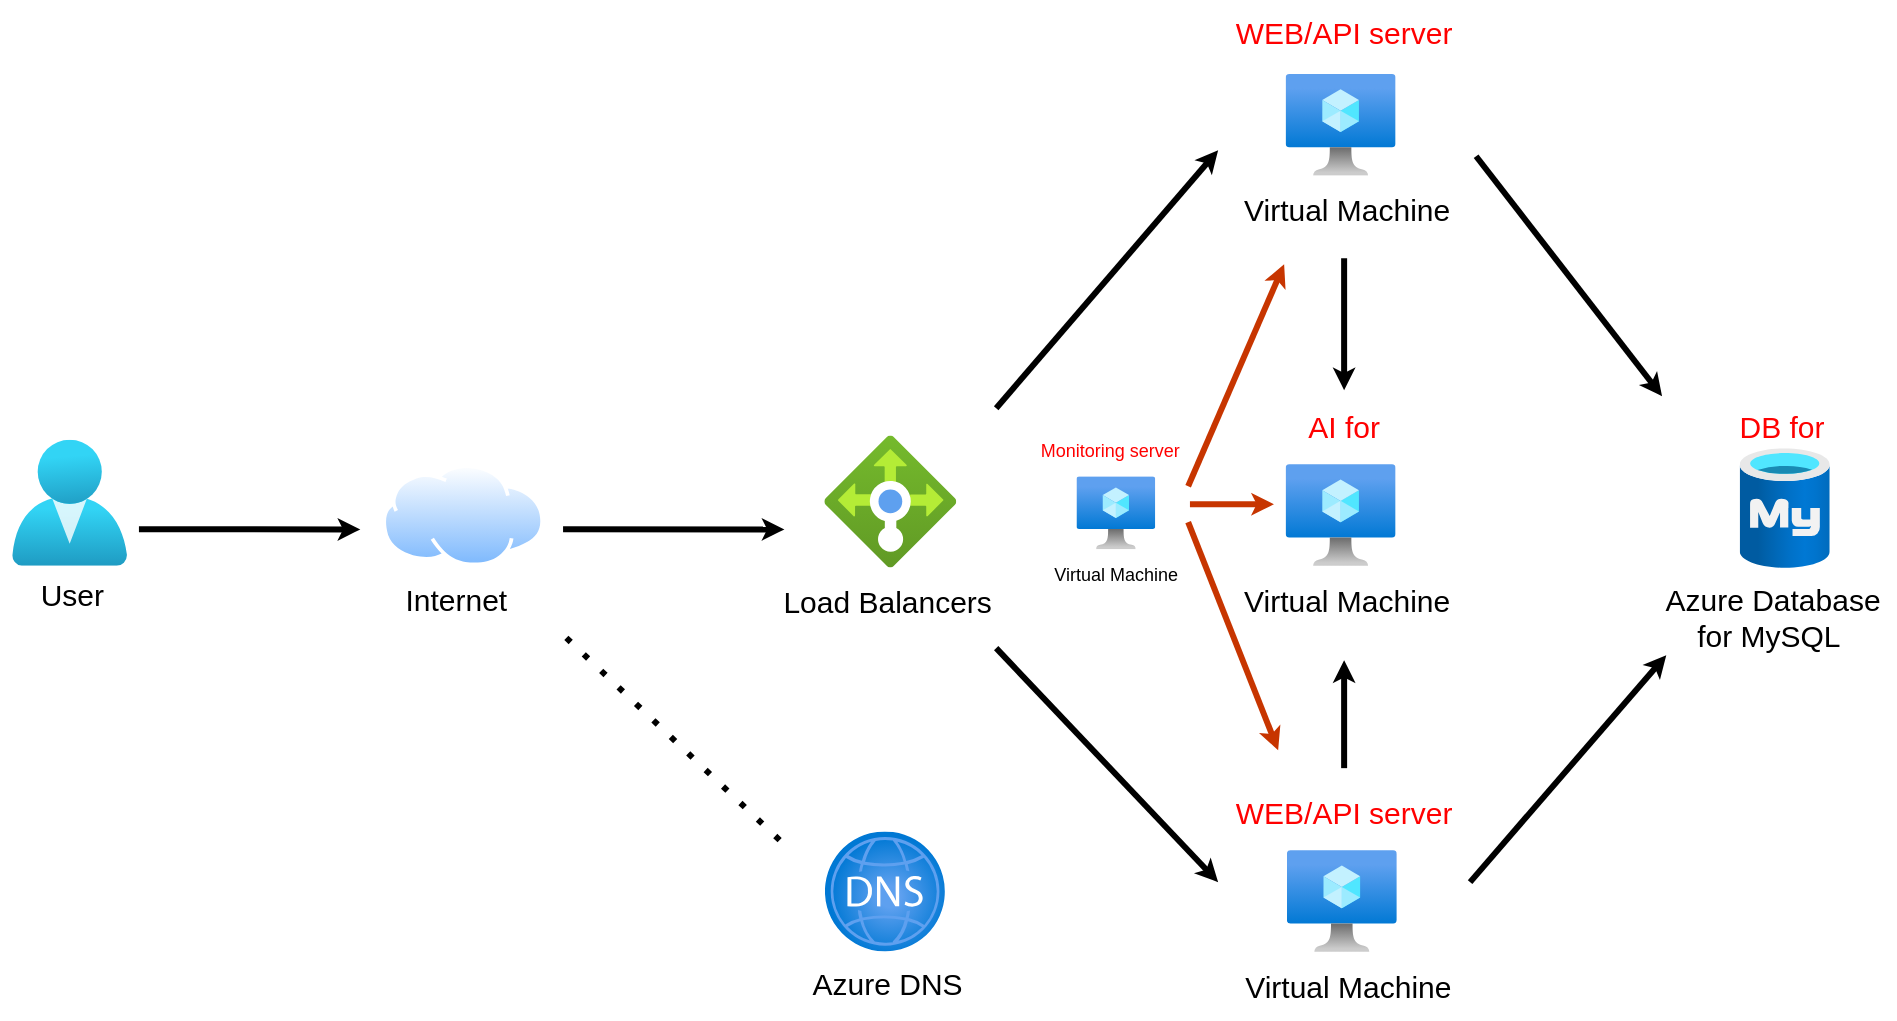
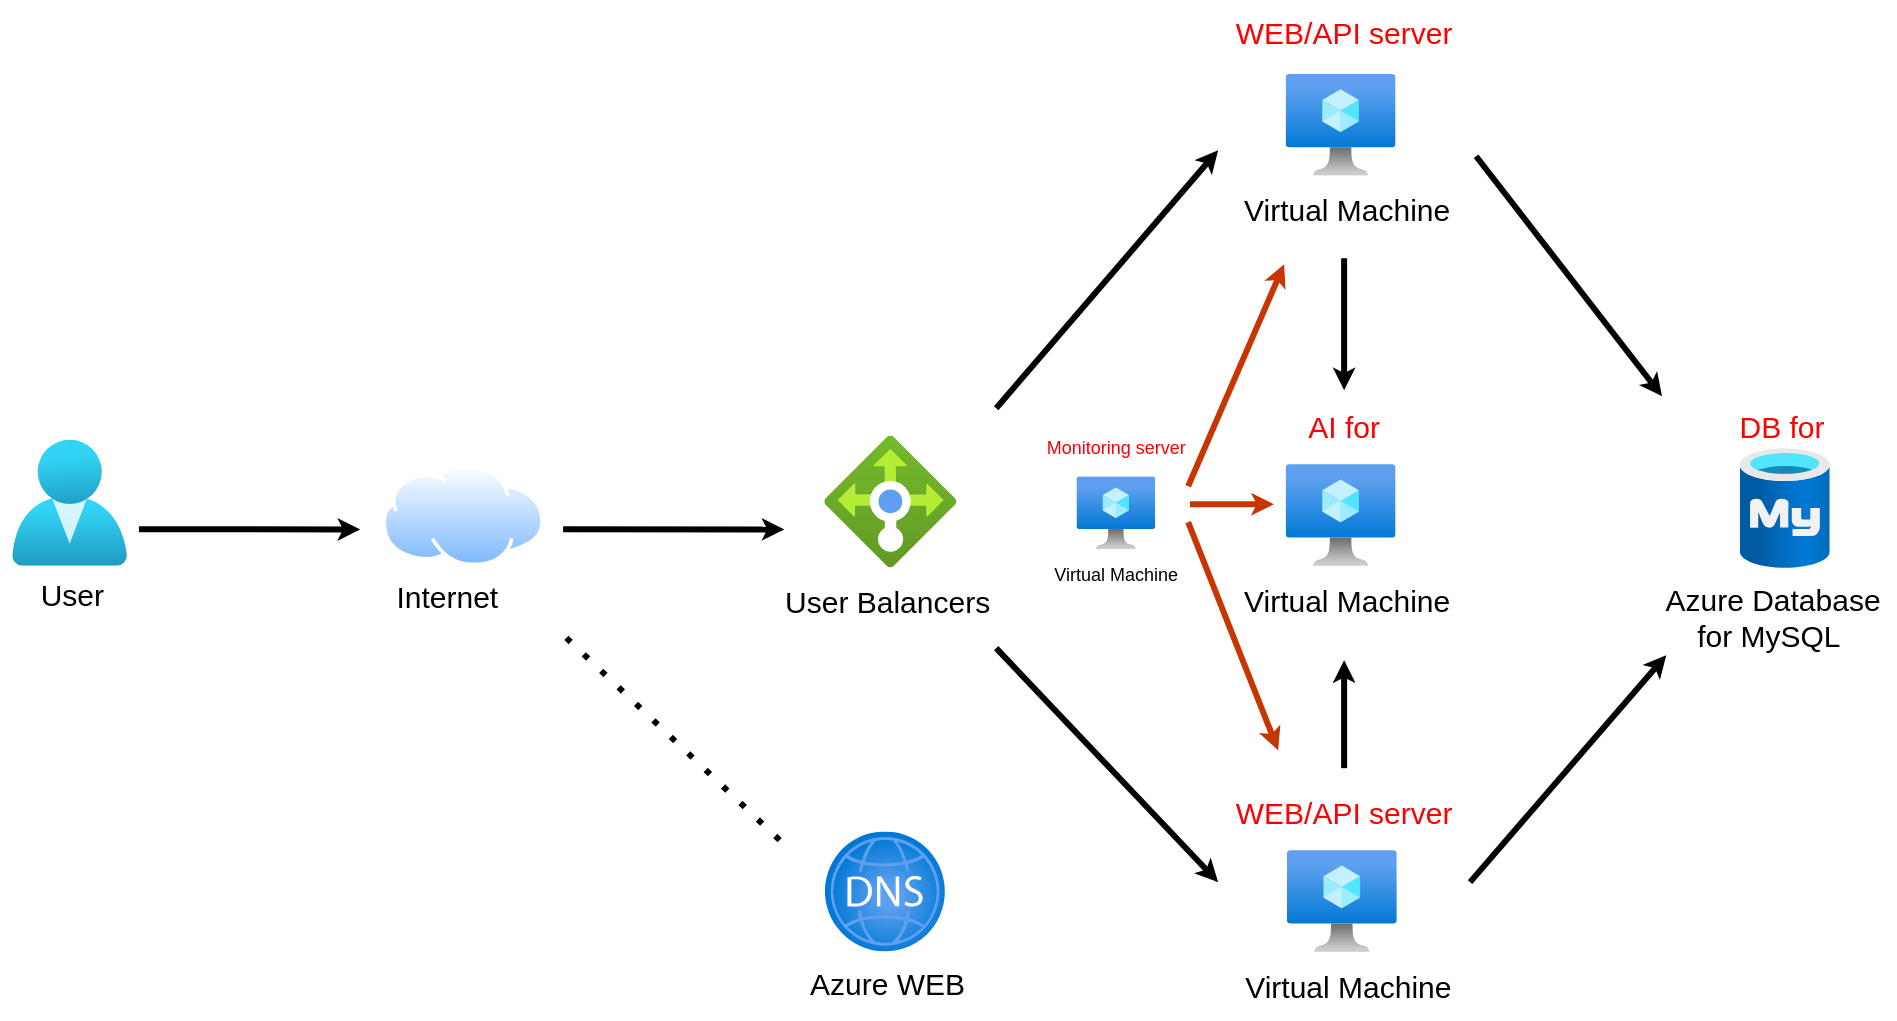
node "Monitoring server": moved (1110, 447) -> (1116, 444)
node "Internet": moved (456, 601) -> (447, 598)
node "Load Balancers": label "Load Balancers" -> "User Balancers"
node "Azure DNS": label "Azure DNS" -> "Azure WEB"
